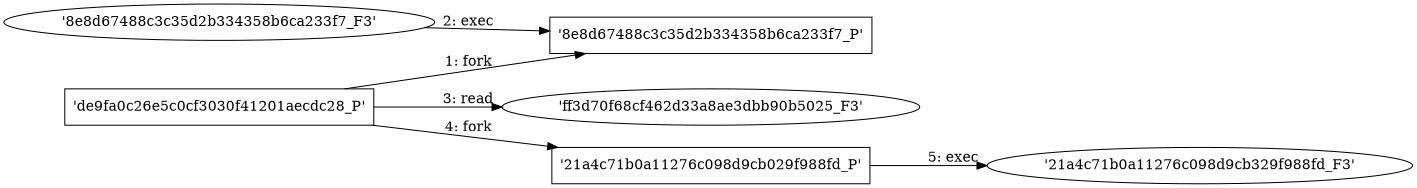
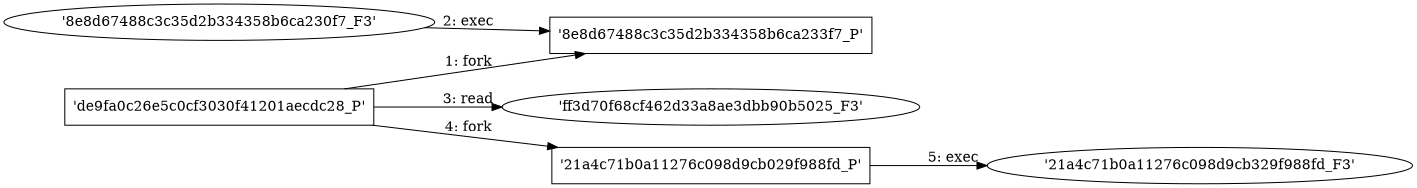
node "'8e8d67488c3c35d2b334358b6ca233f7_F3'": label "'8e8d67488c3c35d2b334358b6ca233f7_F3'" -> "'8e8d67488c3c35d2b334358b6ca230f7_F3'"
